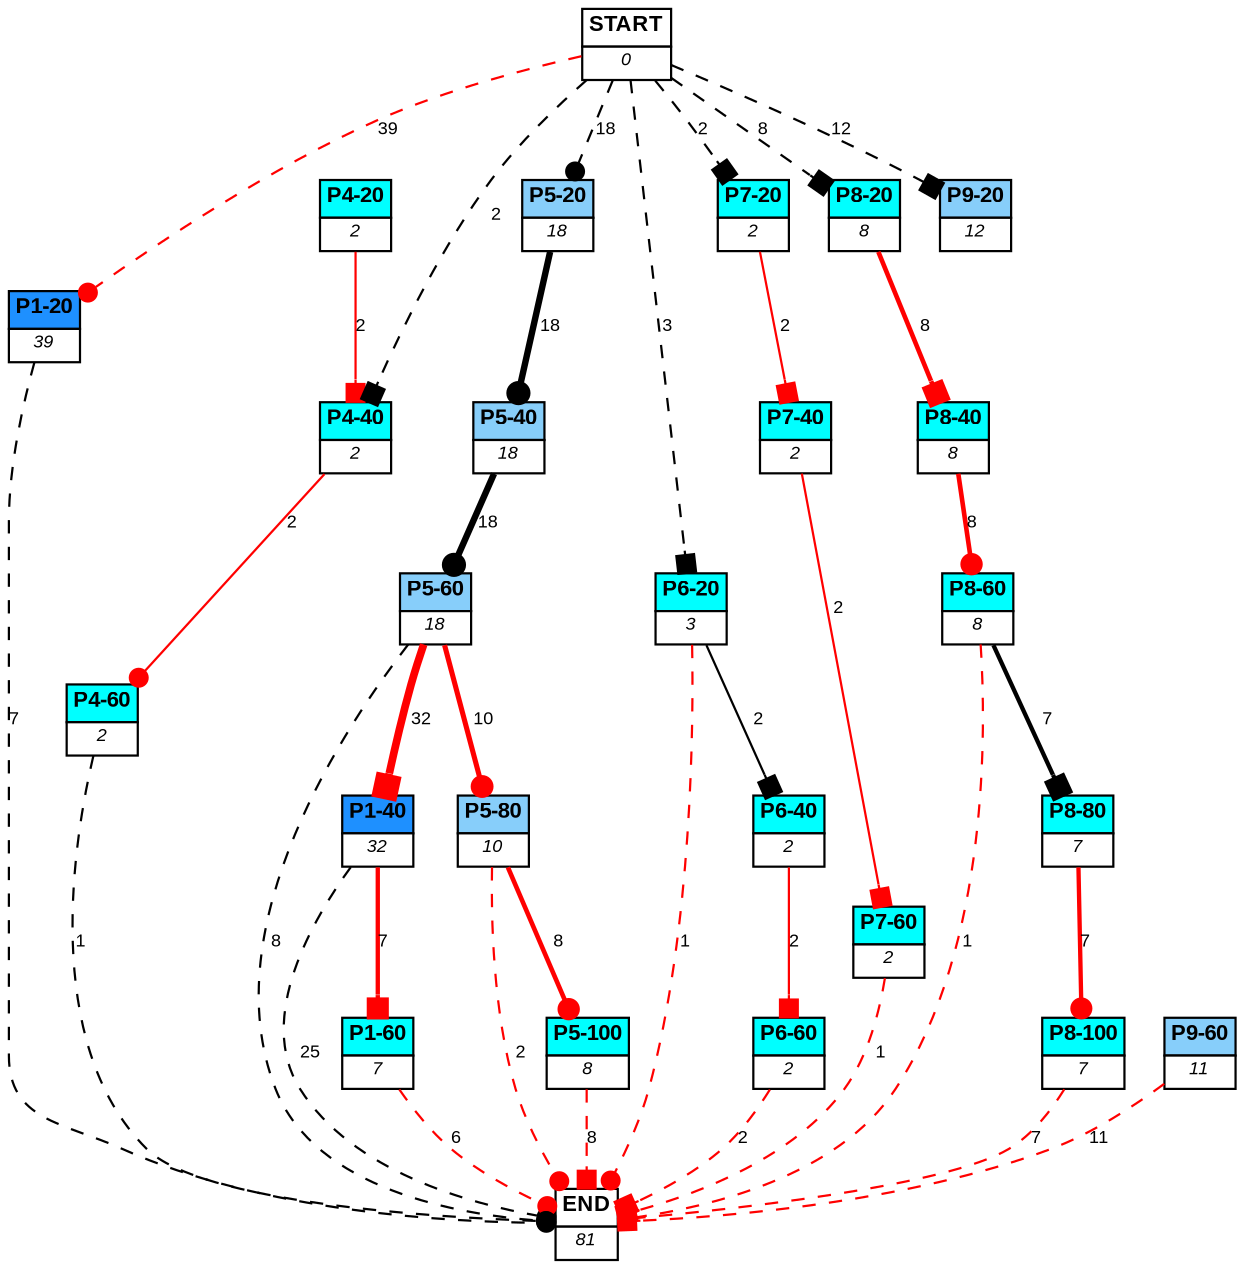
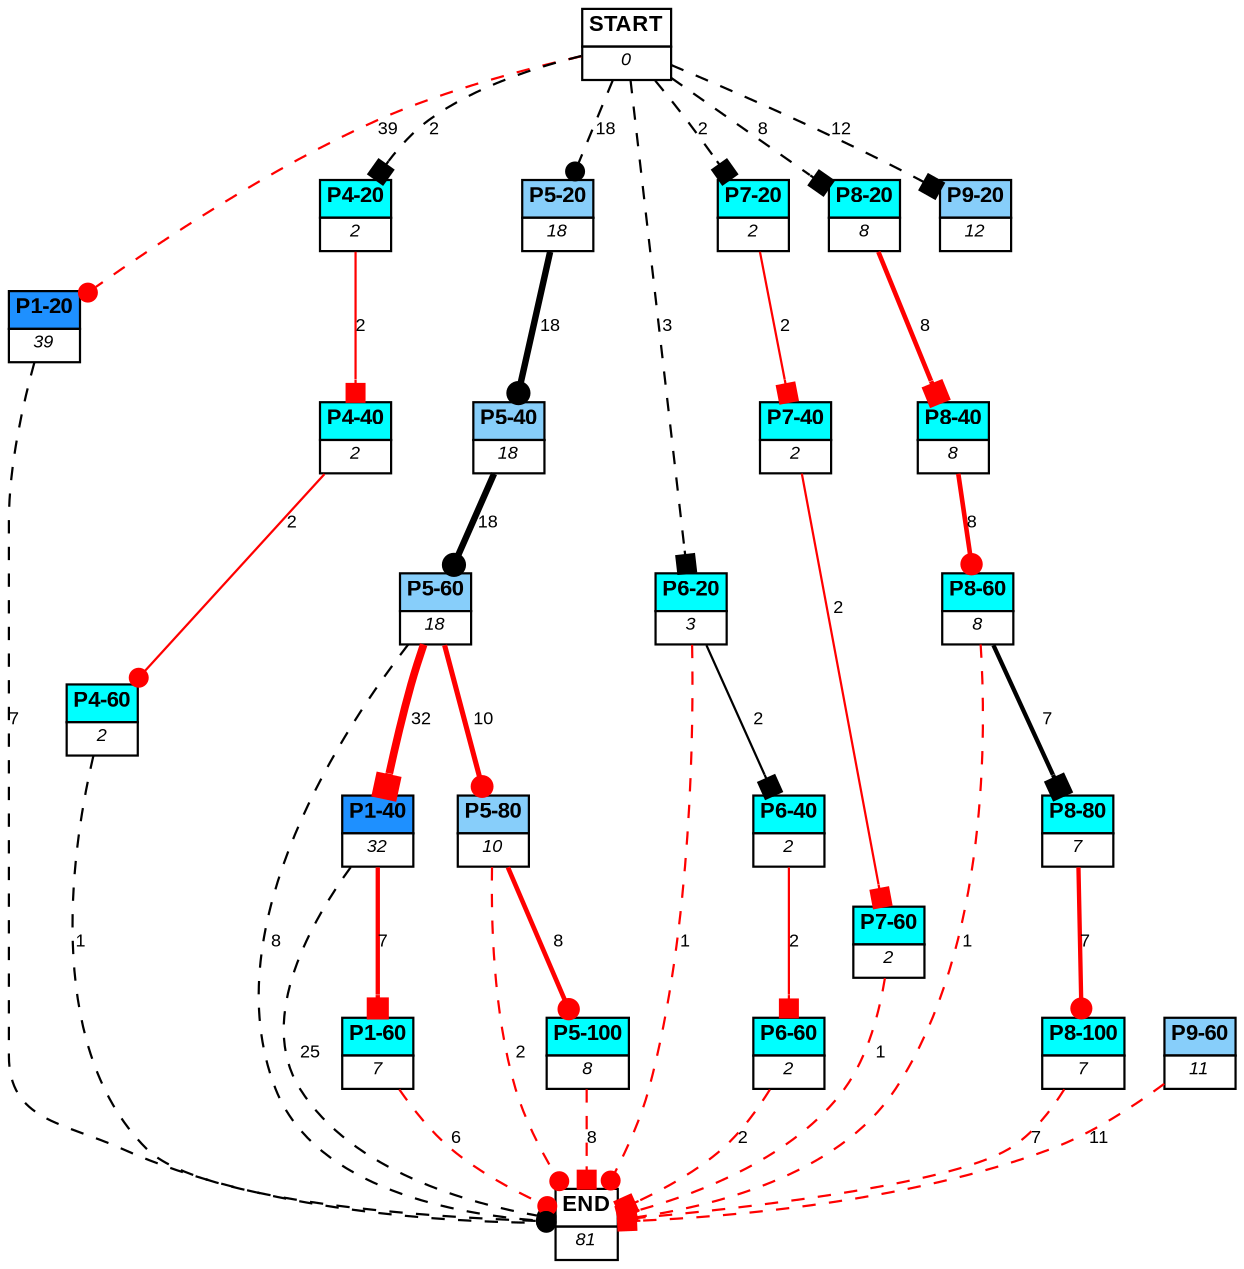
edge "START" -> "P4-40": now "START" -> "P4-20"
